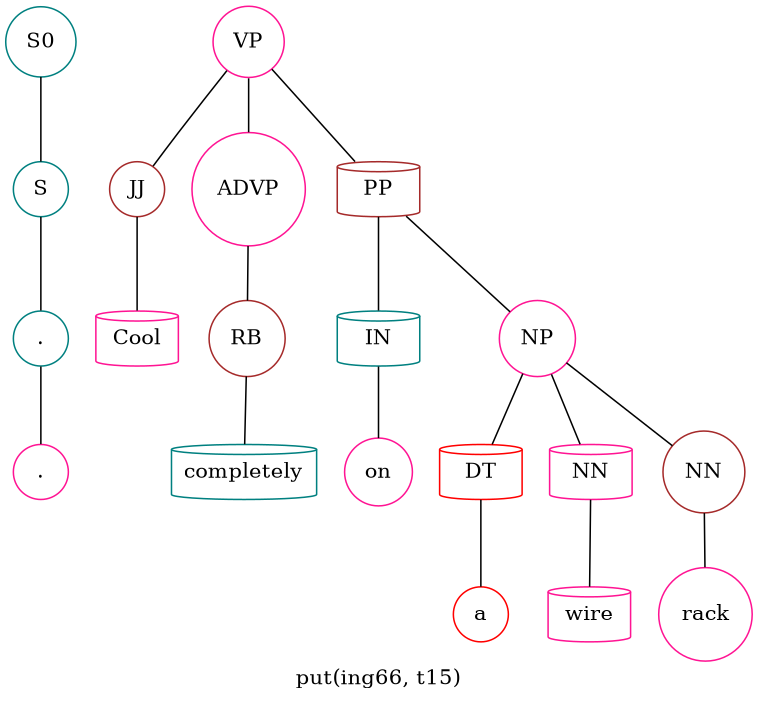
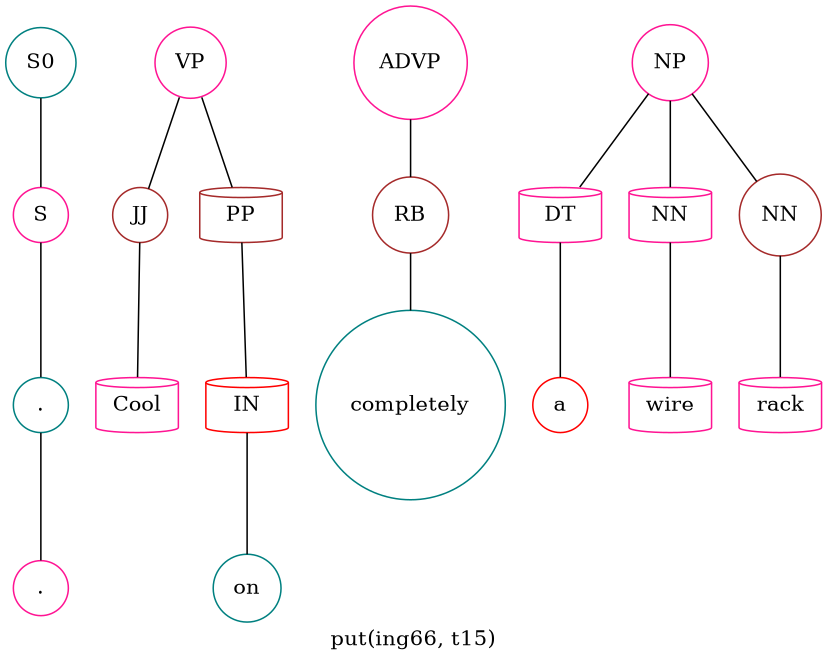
edge "VP" -- "ADVP": removed
node "S": color teal -> deeppink
edge "PP" -- "NP": removed
node "IN": color teal -> red
node "completely": shape cylinder -> circle
node "on": color deeppink -> teal
node "DT": color red -> deeppink
node "rack": shape circle -> cylinder
